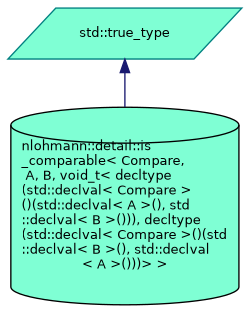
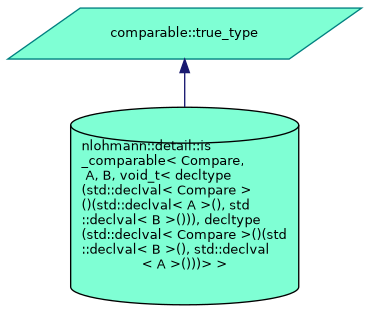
node "std::true_type": label "std::true_type" -> "comparable::true_type"
